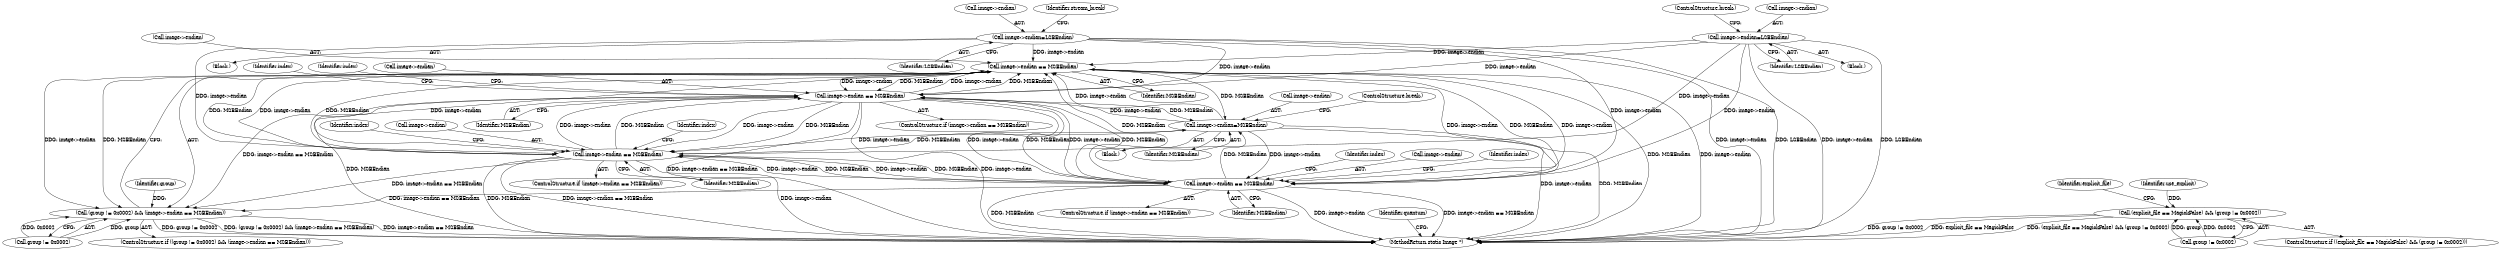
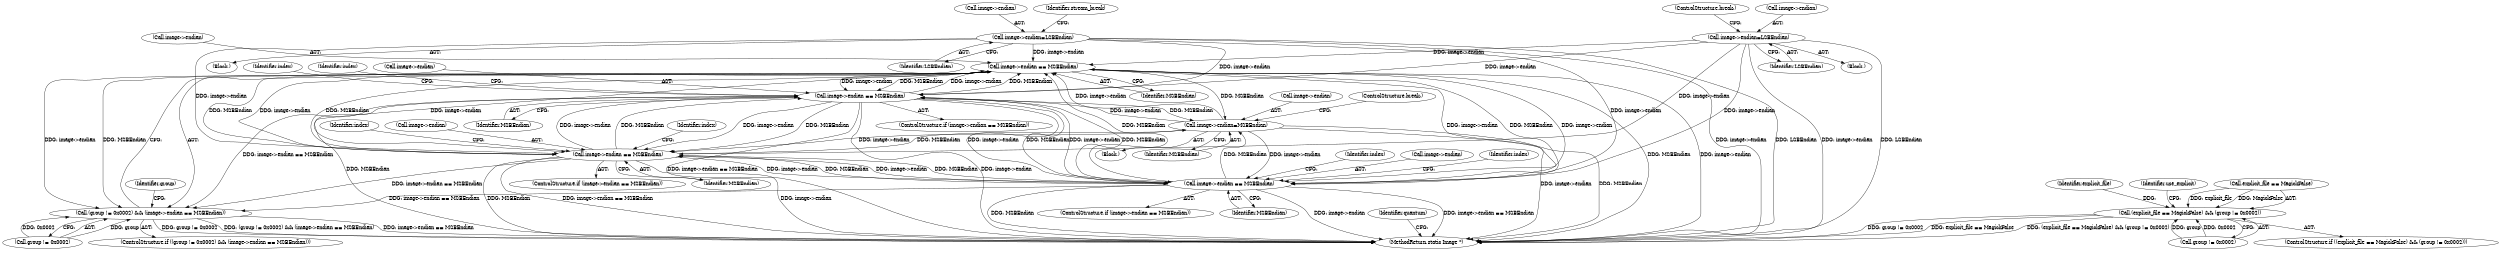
node "(Call,explicit_file == MagickFalse)": added
edge "(Identifier,group)" -> "(Call,(group != 0x0002) && (image->endian == MSBEndian))": label "DDG: " -> "CFG: "
edge "(Identifier,explicit_file)" -> "(Call,(explicit_file == MagickFalse) && (group != 0x0002))": label "CFG: " -> "DDG: "
edge "(Identifier,use_explicit)" -> "(Call,(explicit_file == MagickFalse) && (group != 0x0002))": label "DDG: " -> "CFG: "
